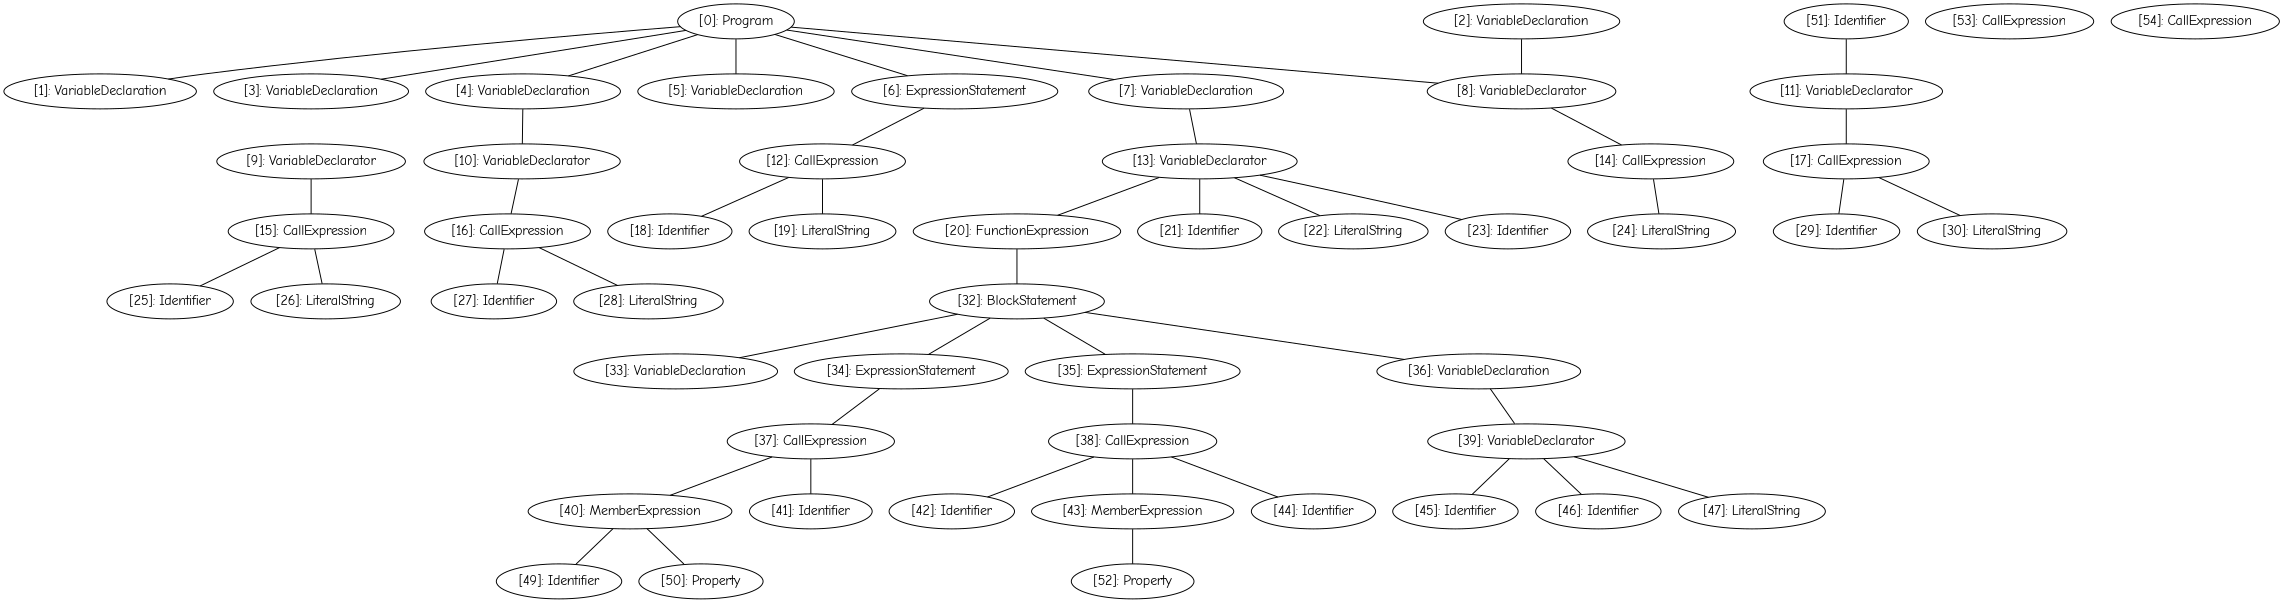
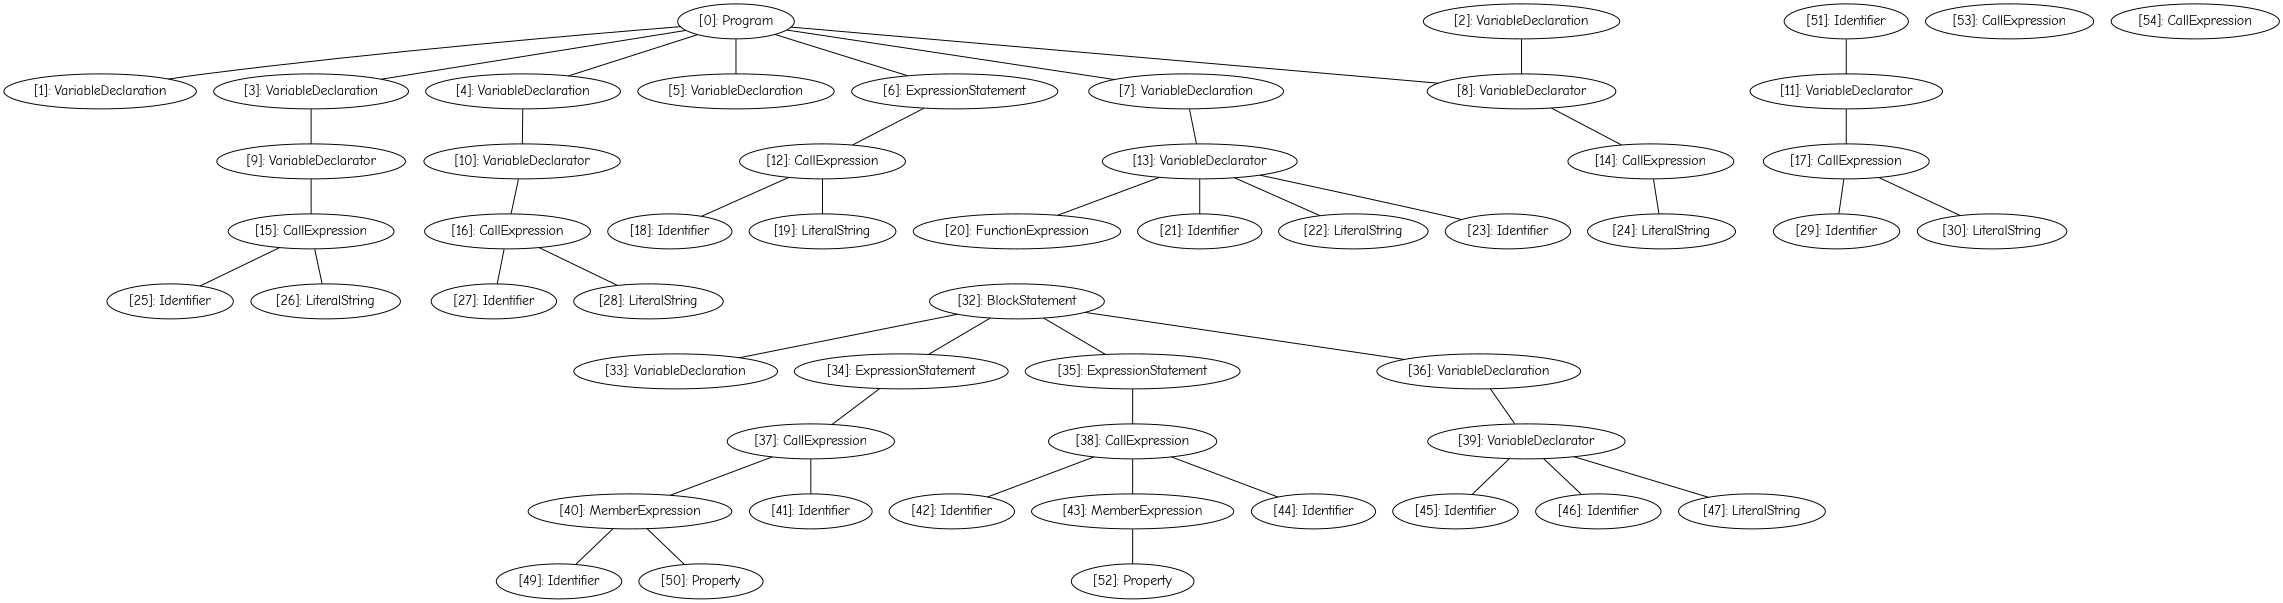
edge "[3]: VariableDeclaration" -- "[9]: VariableDeclarator": added
edge "[20]: FunctionExpression" -- "[32]: BlockStatement": removed
